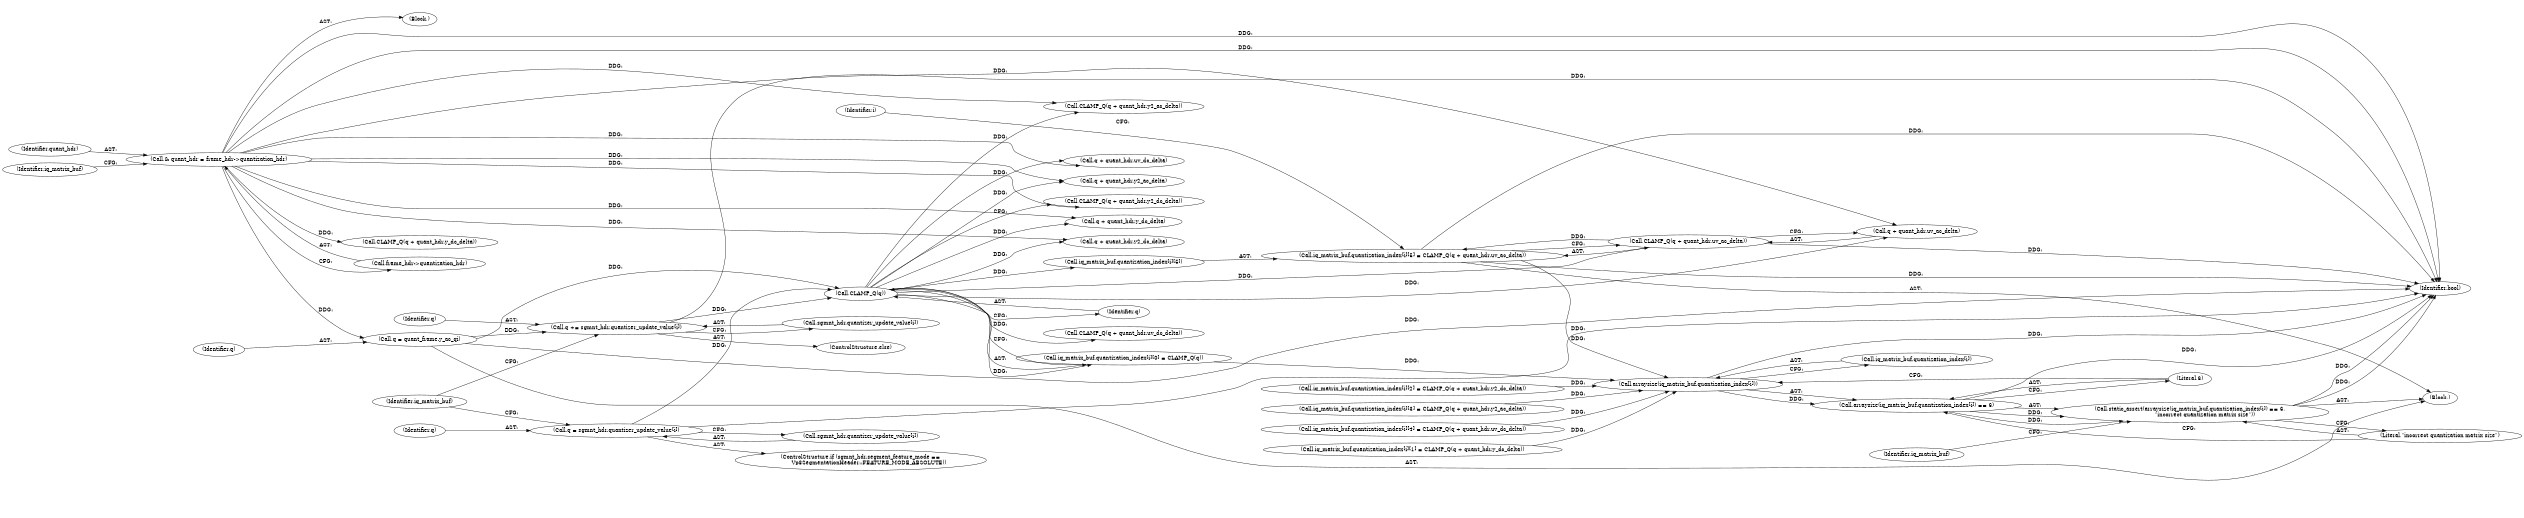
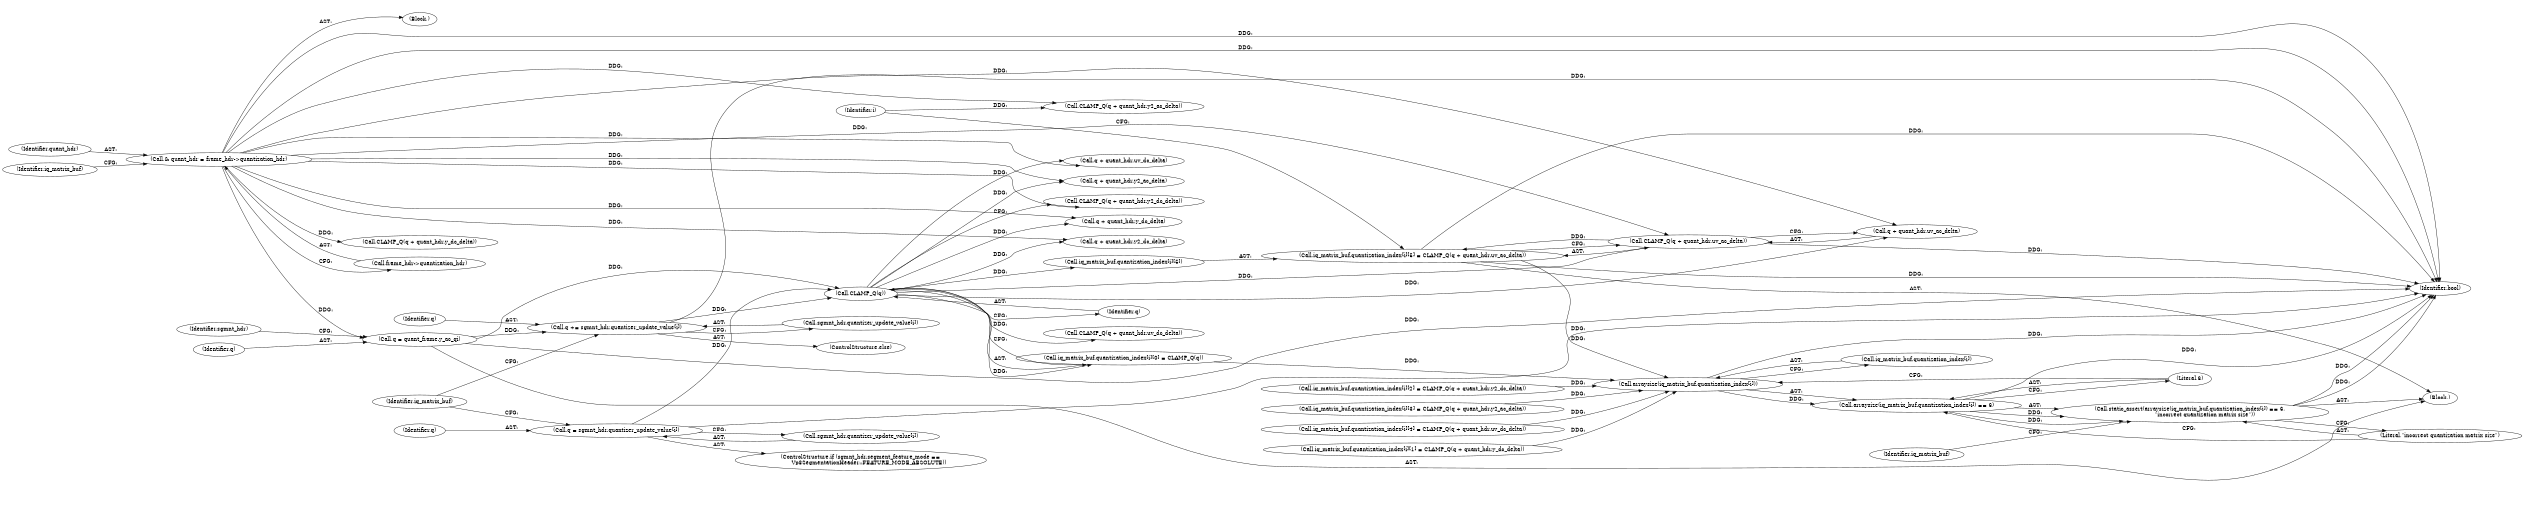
edge "(Call,& quant_hdr = frame_hdr->quantization_hdr)" -> "(Call,CLAMP_Q(q + quant_hdr.uv_ac_delta))": added, label "DDG:"
edge "(Call,CLAMP_Q(q))" -> "(Call,CLAMP_Q(q + quant_hdr.y2_ac_delta))": now "(Identifier,i)" -> "(Call,CLAMP_Q(q + quant_hdr.y2_ac_delta))"
node "(Identifier,sgmnt_hdr)": added
